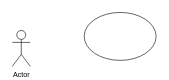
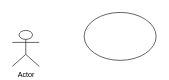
node "Actor": size 18x36 -> 27x36
